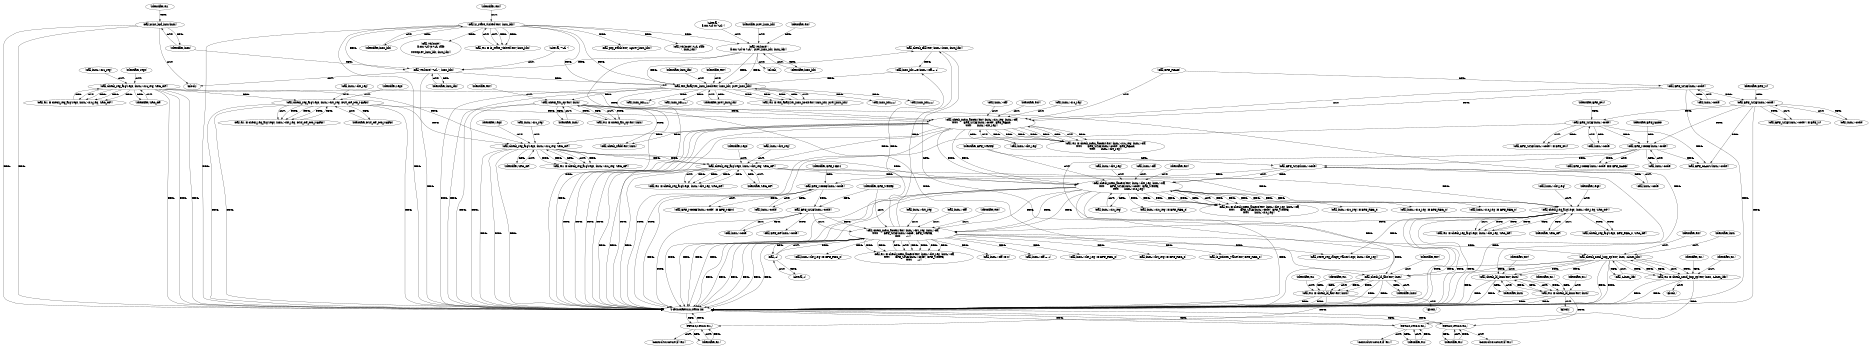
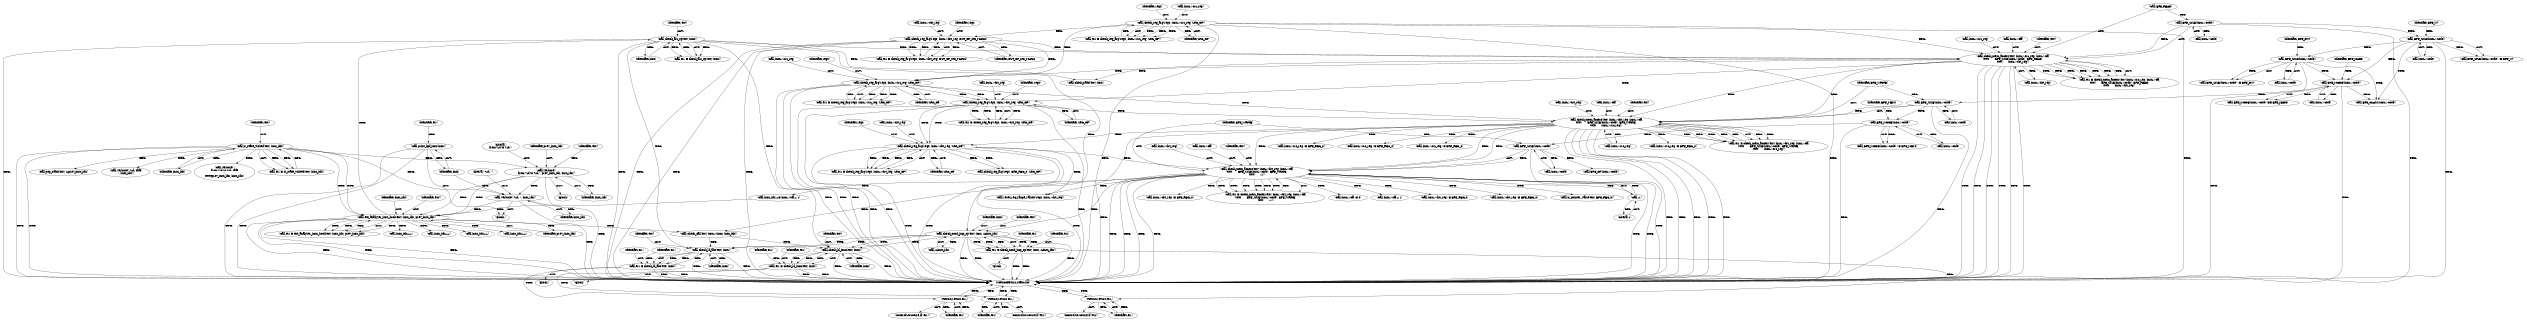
edge "(Call,err = is_state_visited(env, insn_idx))" -> "(Call,is_state_visited(env, insn_idx))": label "AST: " -> "CFG: "
edge "(Call,check_call(env, insn->imm, insn_idx))" -> "(Call,insn_idx += insn->off + 1)": now "(Call,check_call(env, insn->imm, insn_idx))" -> "(Call,check_ld_imm(env, insn))"
edge "(Call,check_alu_op(env, insn))" -> "(Call,check_cond_jmp_op(env, insn, &insn_idx))": added, label "DDG:"
